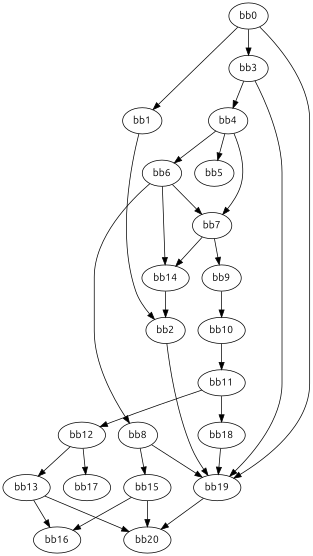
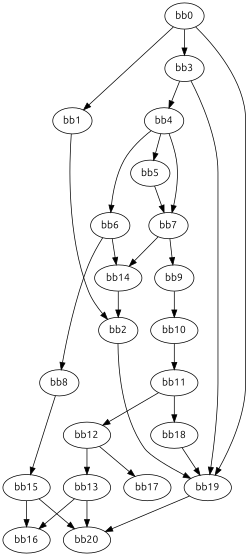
edge "bb6" -> "bb7": now "bb5" -> "bb7"
edge "bb8" -> "bb19": removed
